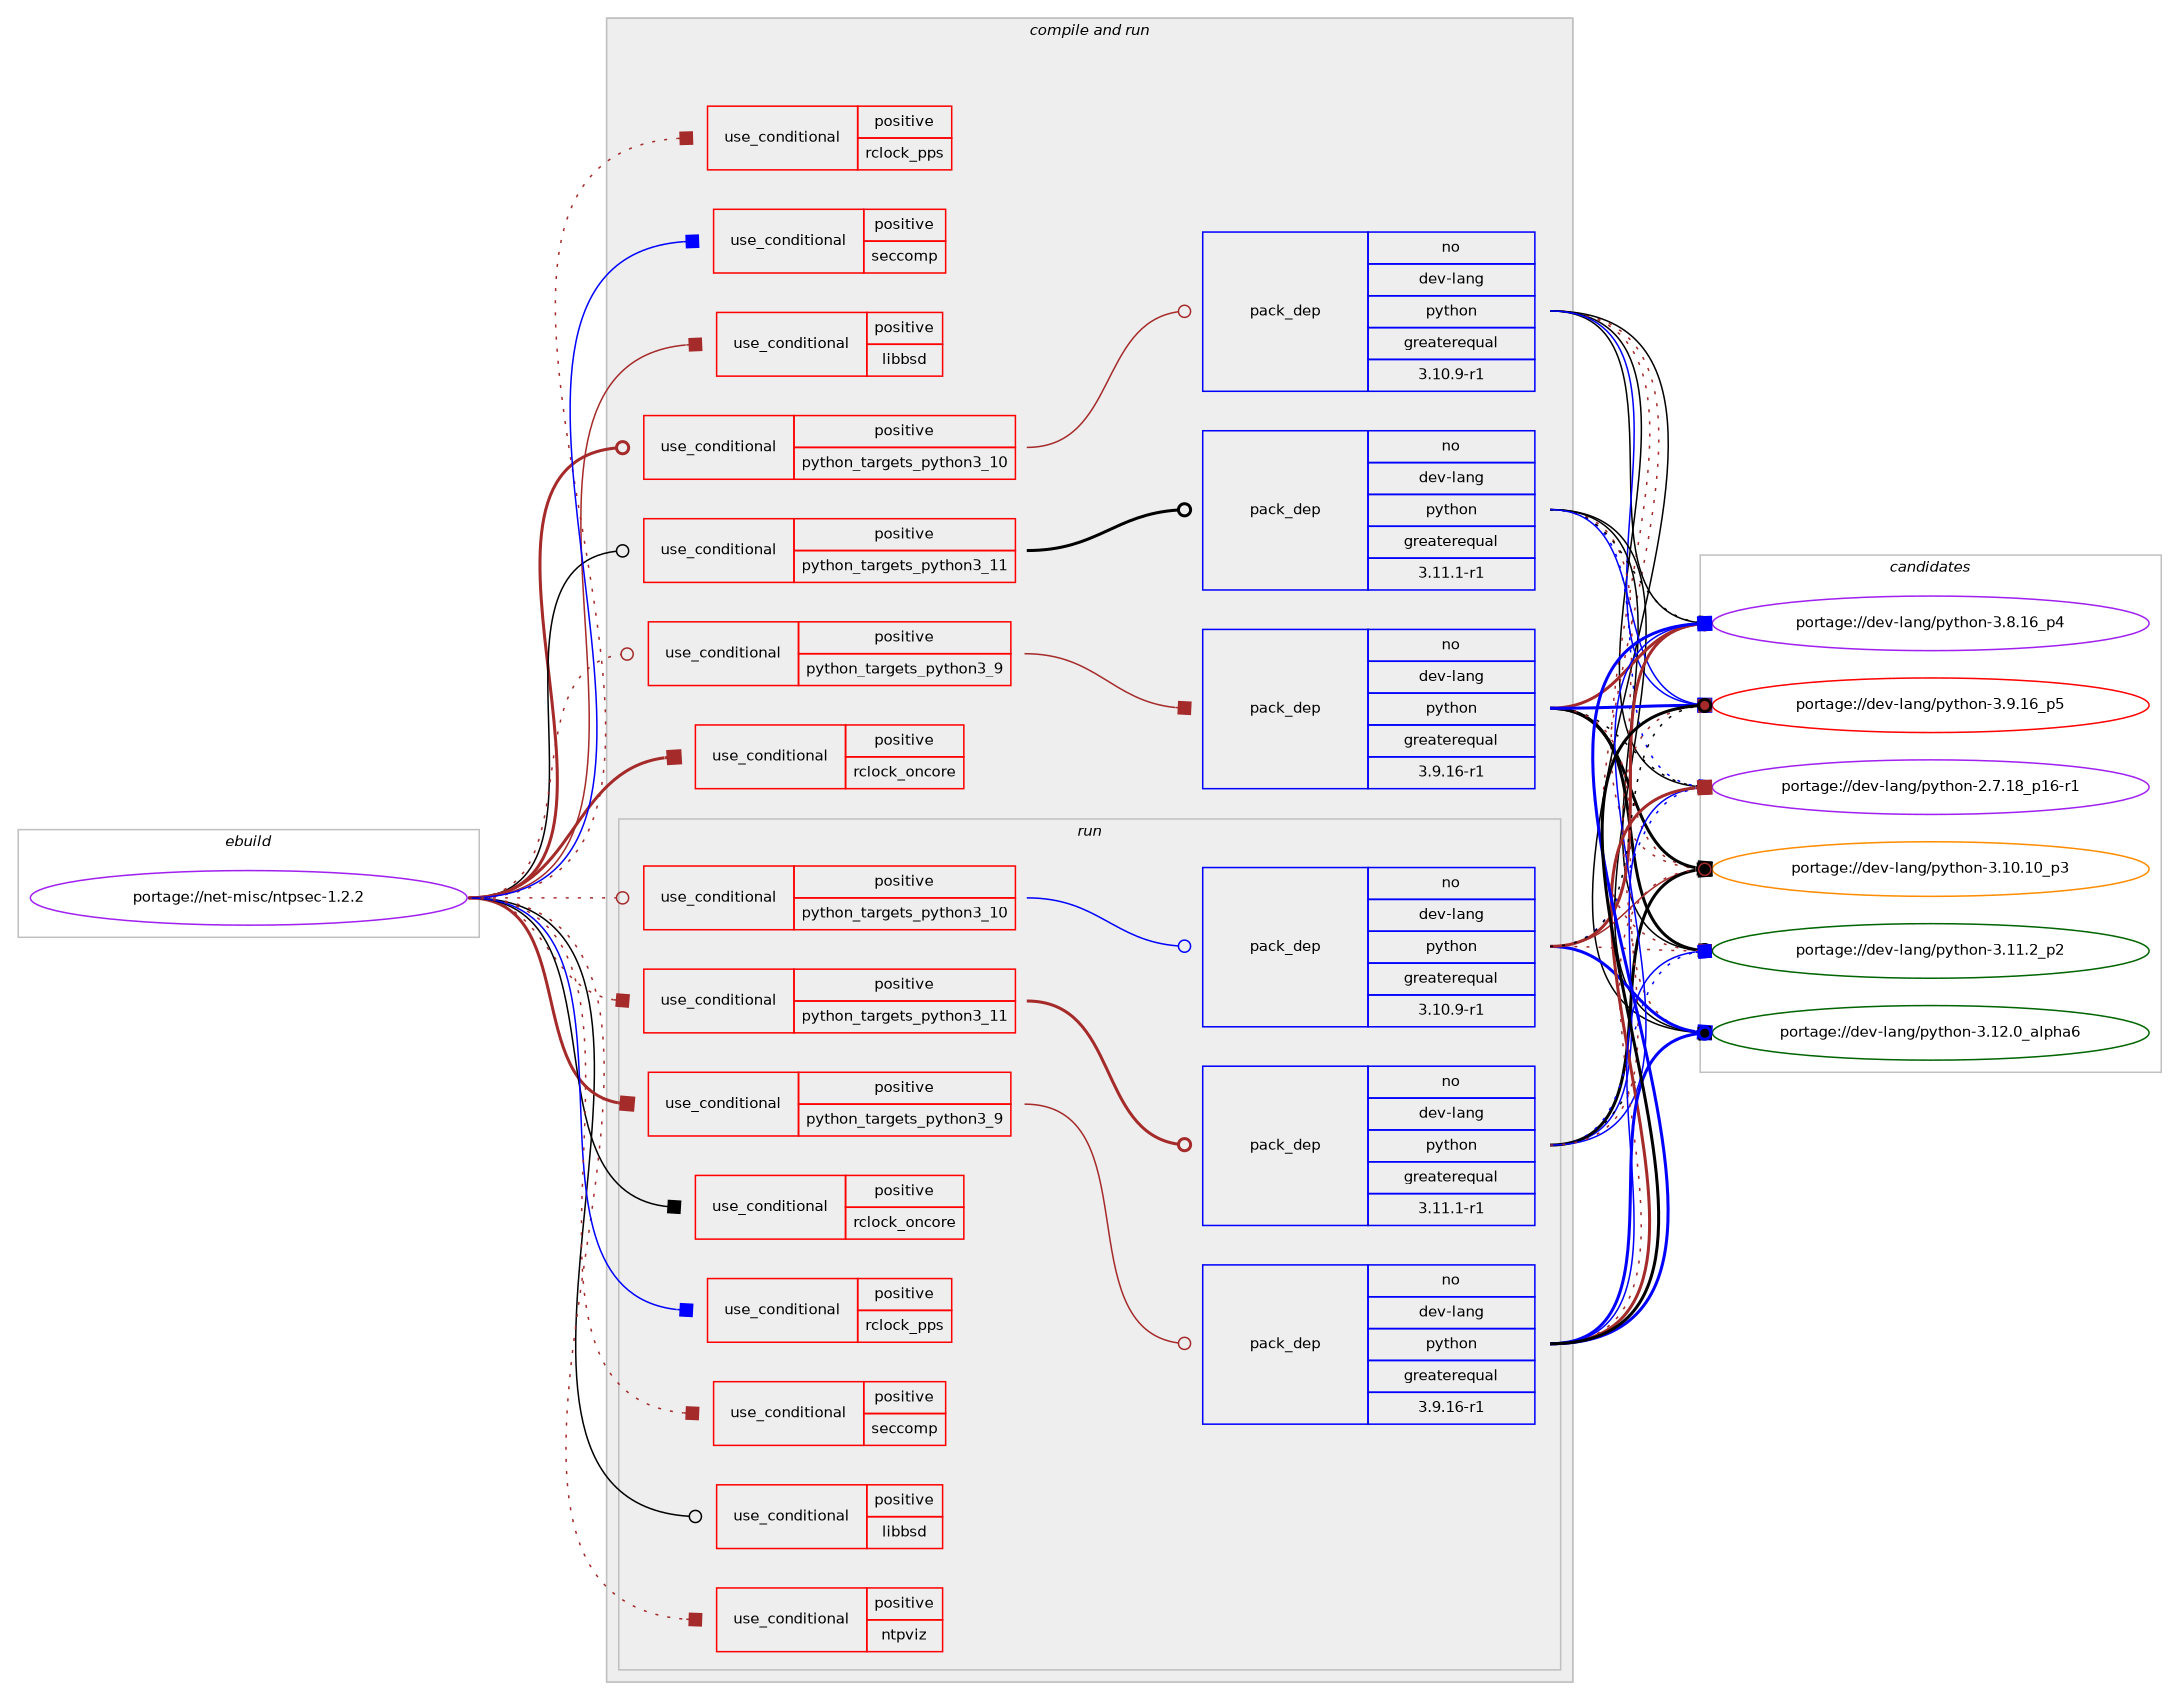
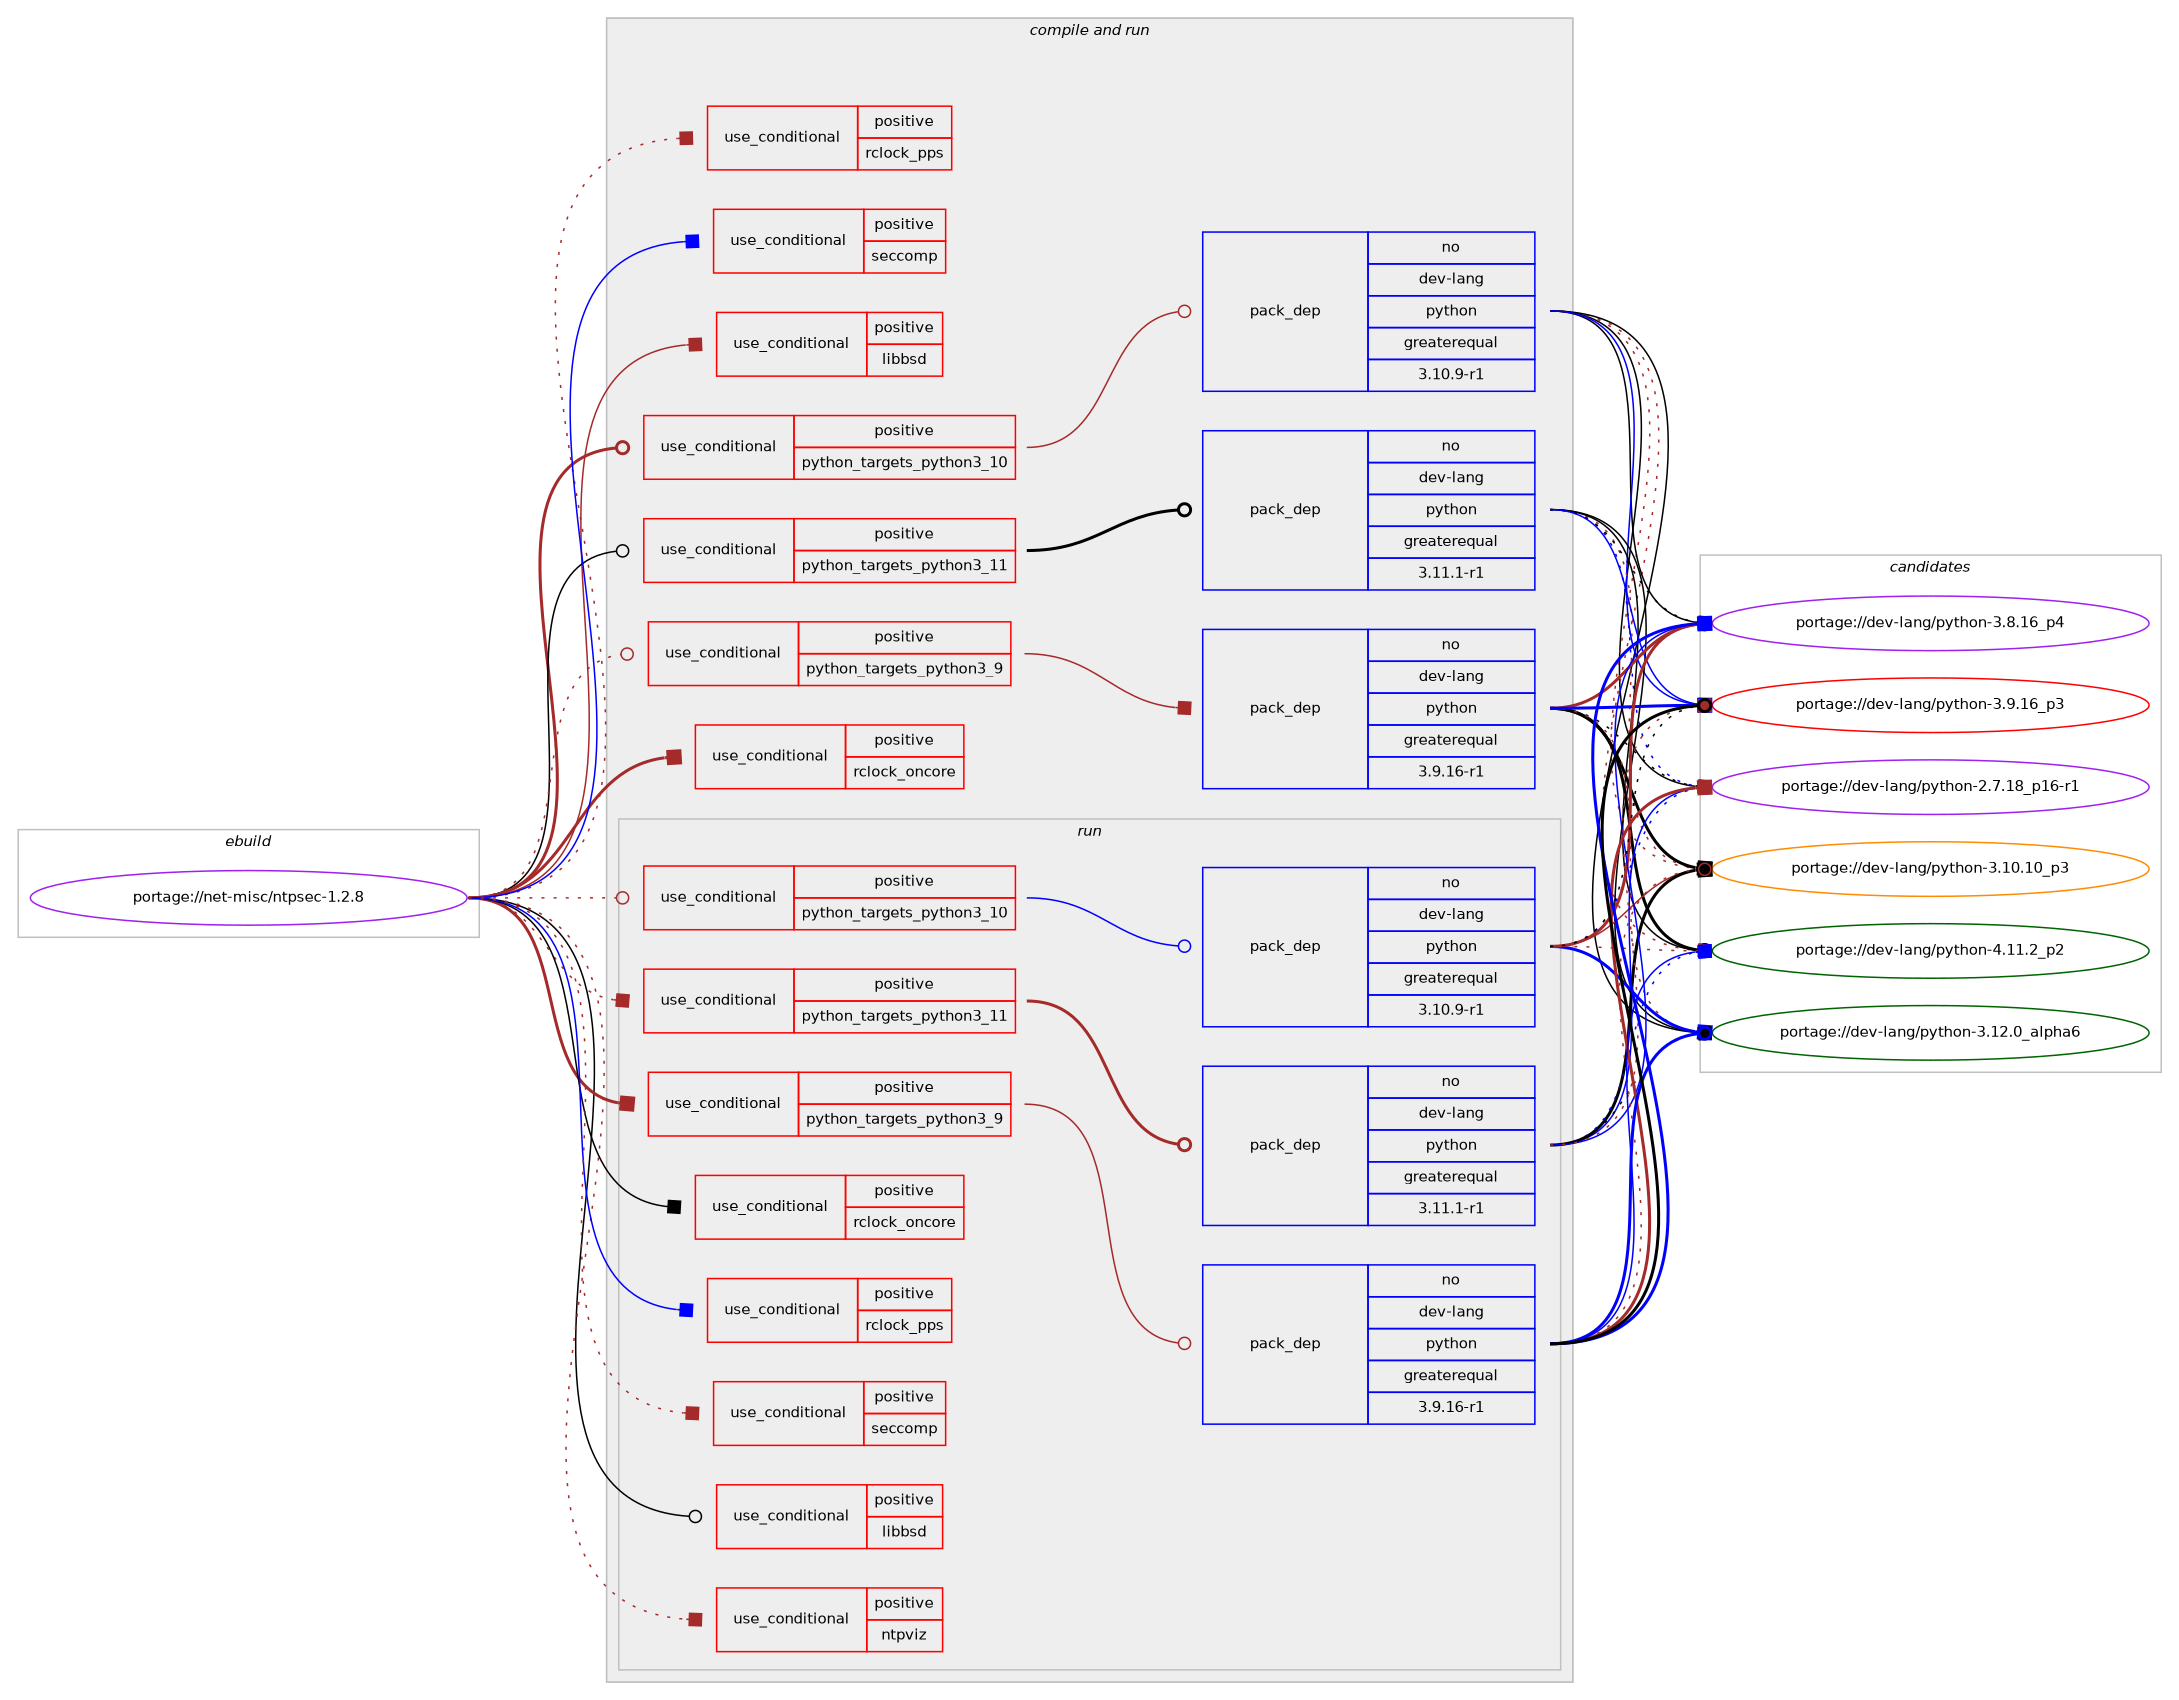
node "portage://dev-lang/python-3.9.16_p5": label "portage://dev-lang/python-3.9.16_p5" -> "portage://dev-lang/python-3.9.16_p3"
node "portage://net-misc/ntpsec-1.2.2": label "portage://net-misc/ntpsec-1.2.2" -> "portage://net-misc/ntpsec-1.2.8"
node "portage://dev-lang/python-3.11.2_p2": label "portage://dev-lang/python-3.11.2_p2" -> "portage://dev-lang/python-4.11.2_p2"
